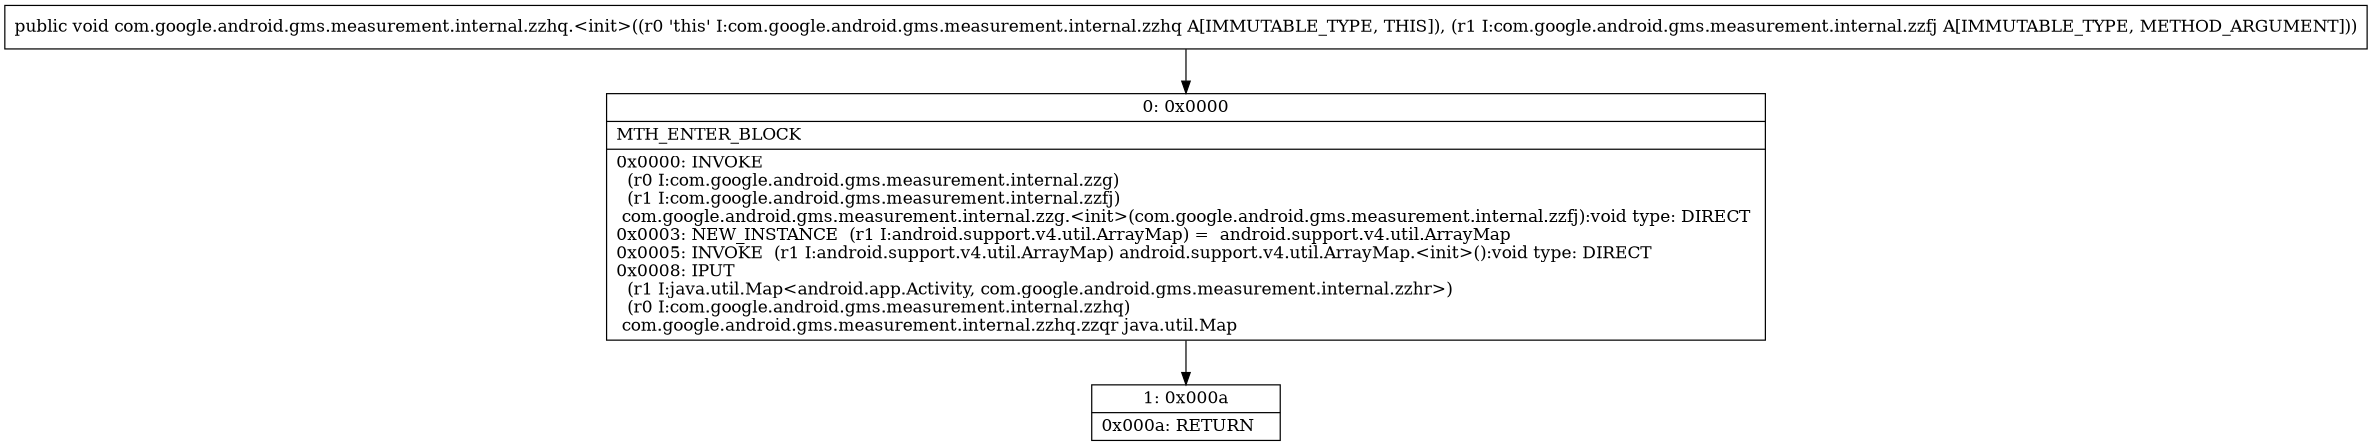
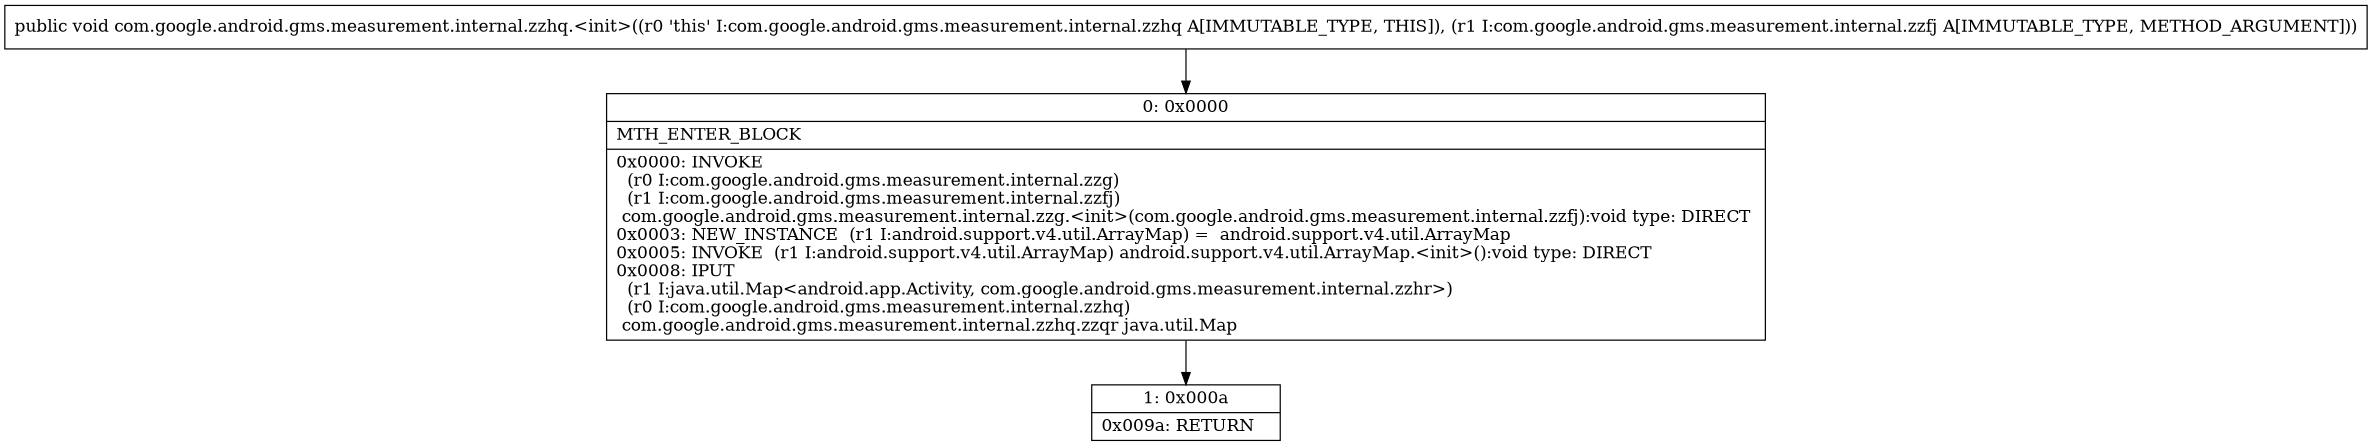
node "1: 0x000a": text "0x000a: RETURN" -> "0x009a: RETURN"
